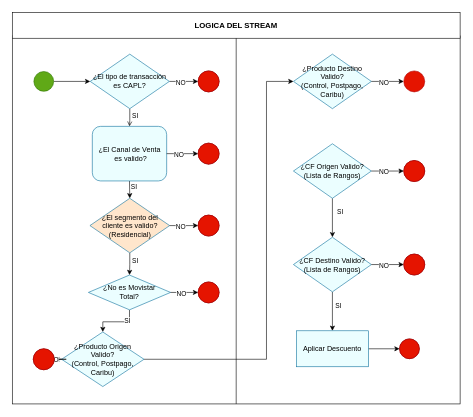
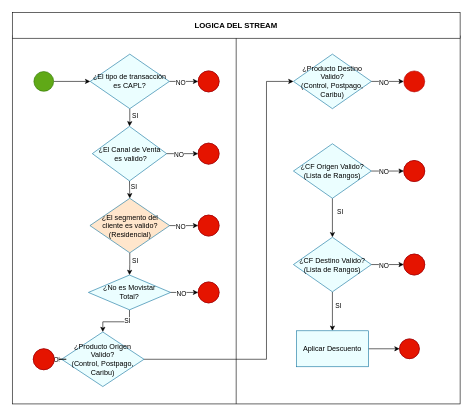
edge "¿El tipo de transacción es CAPL?" -> "¿El Canal de Venta es valido?": arrowhead open -> classic
node "¿El Canal de Venta es valido?": shape rounded rectangle -> diamond
